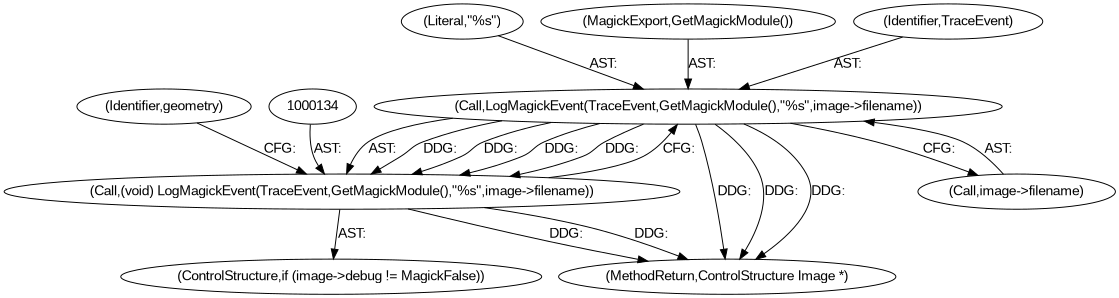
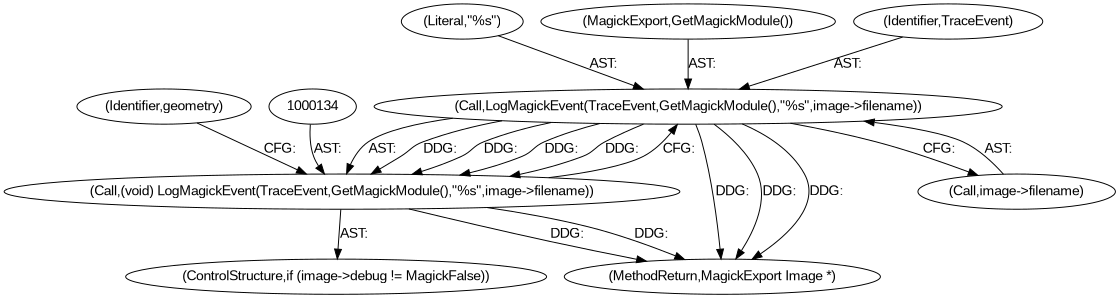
node "(MethodReturn,ControlStructure Image *)": label "(MethodReturn,ControlStructure Image *)" -> "(MethodReturn,MagickExport Image *)"
